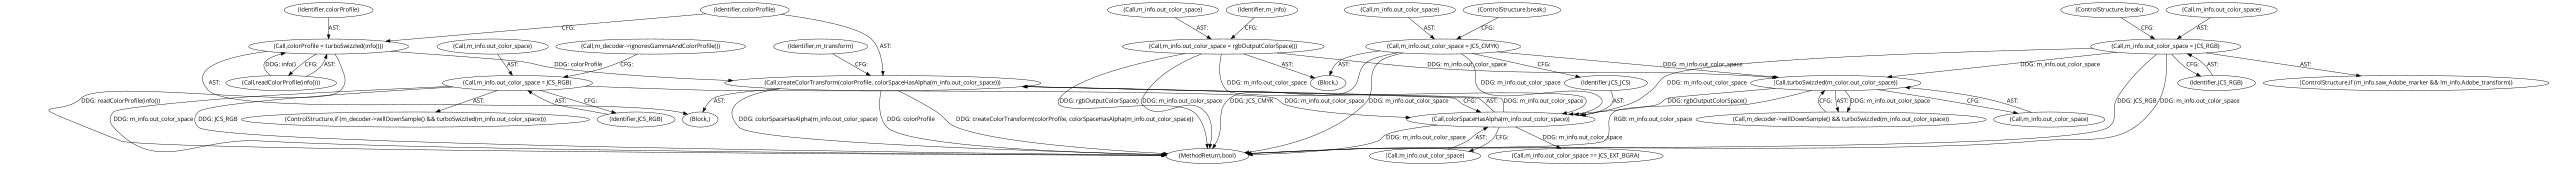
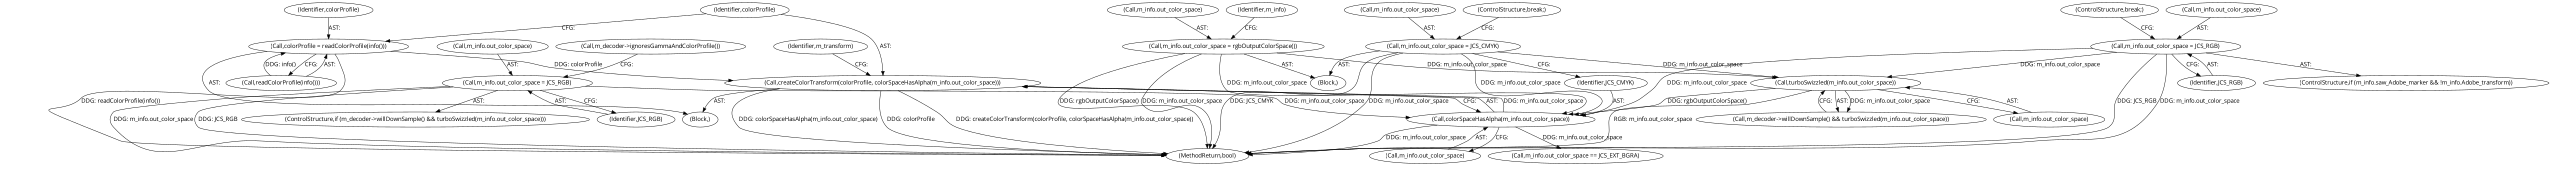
node "(Call,colorProfile = turboSwizzled(info()))": label "(Call,colorProfile = turboSwizzled(info()))" -> "(Call,colorProfile = readColorProfile(info()))"
node "(Identifier,JCS_JCS)": label "(Identifier,JCS_JCS)" -> "(Identifier,JCS_CMYK)"
node "(Call,turboSwizzled(m_color.out_color_space))": label "(Call,turboSwizzled(m_color.out_color_space))" -> "(Call,turboSwizzled(m_info.out_color_space))"
